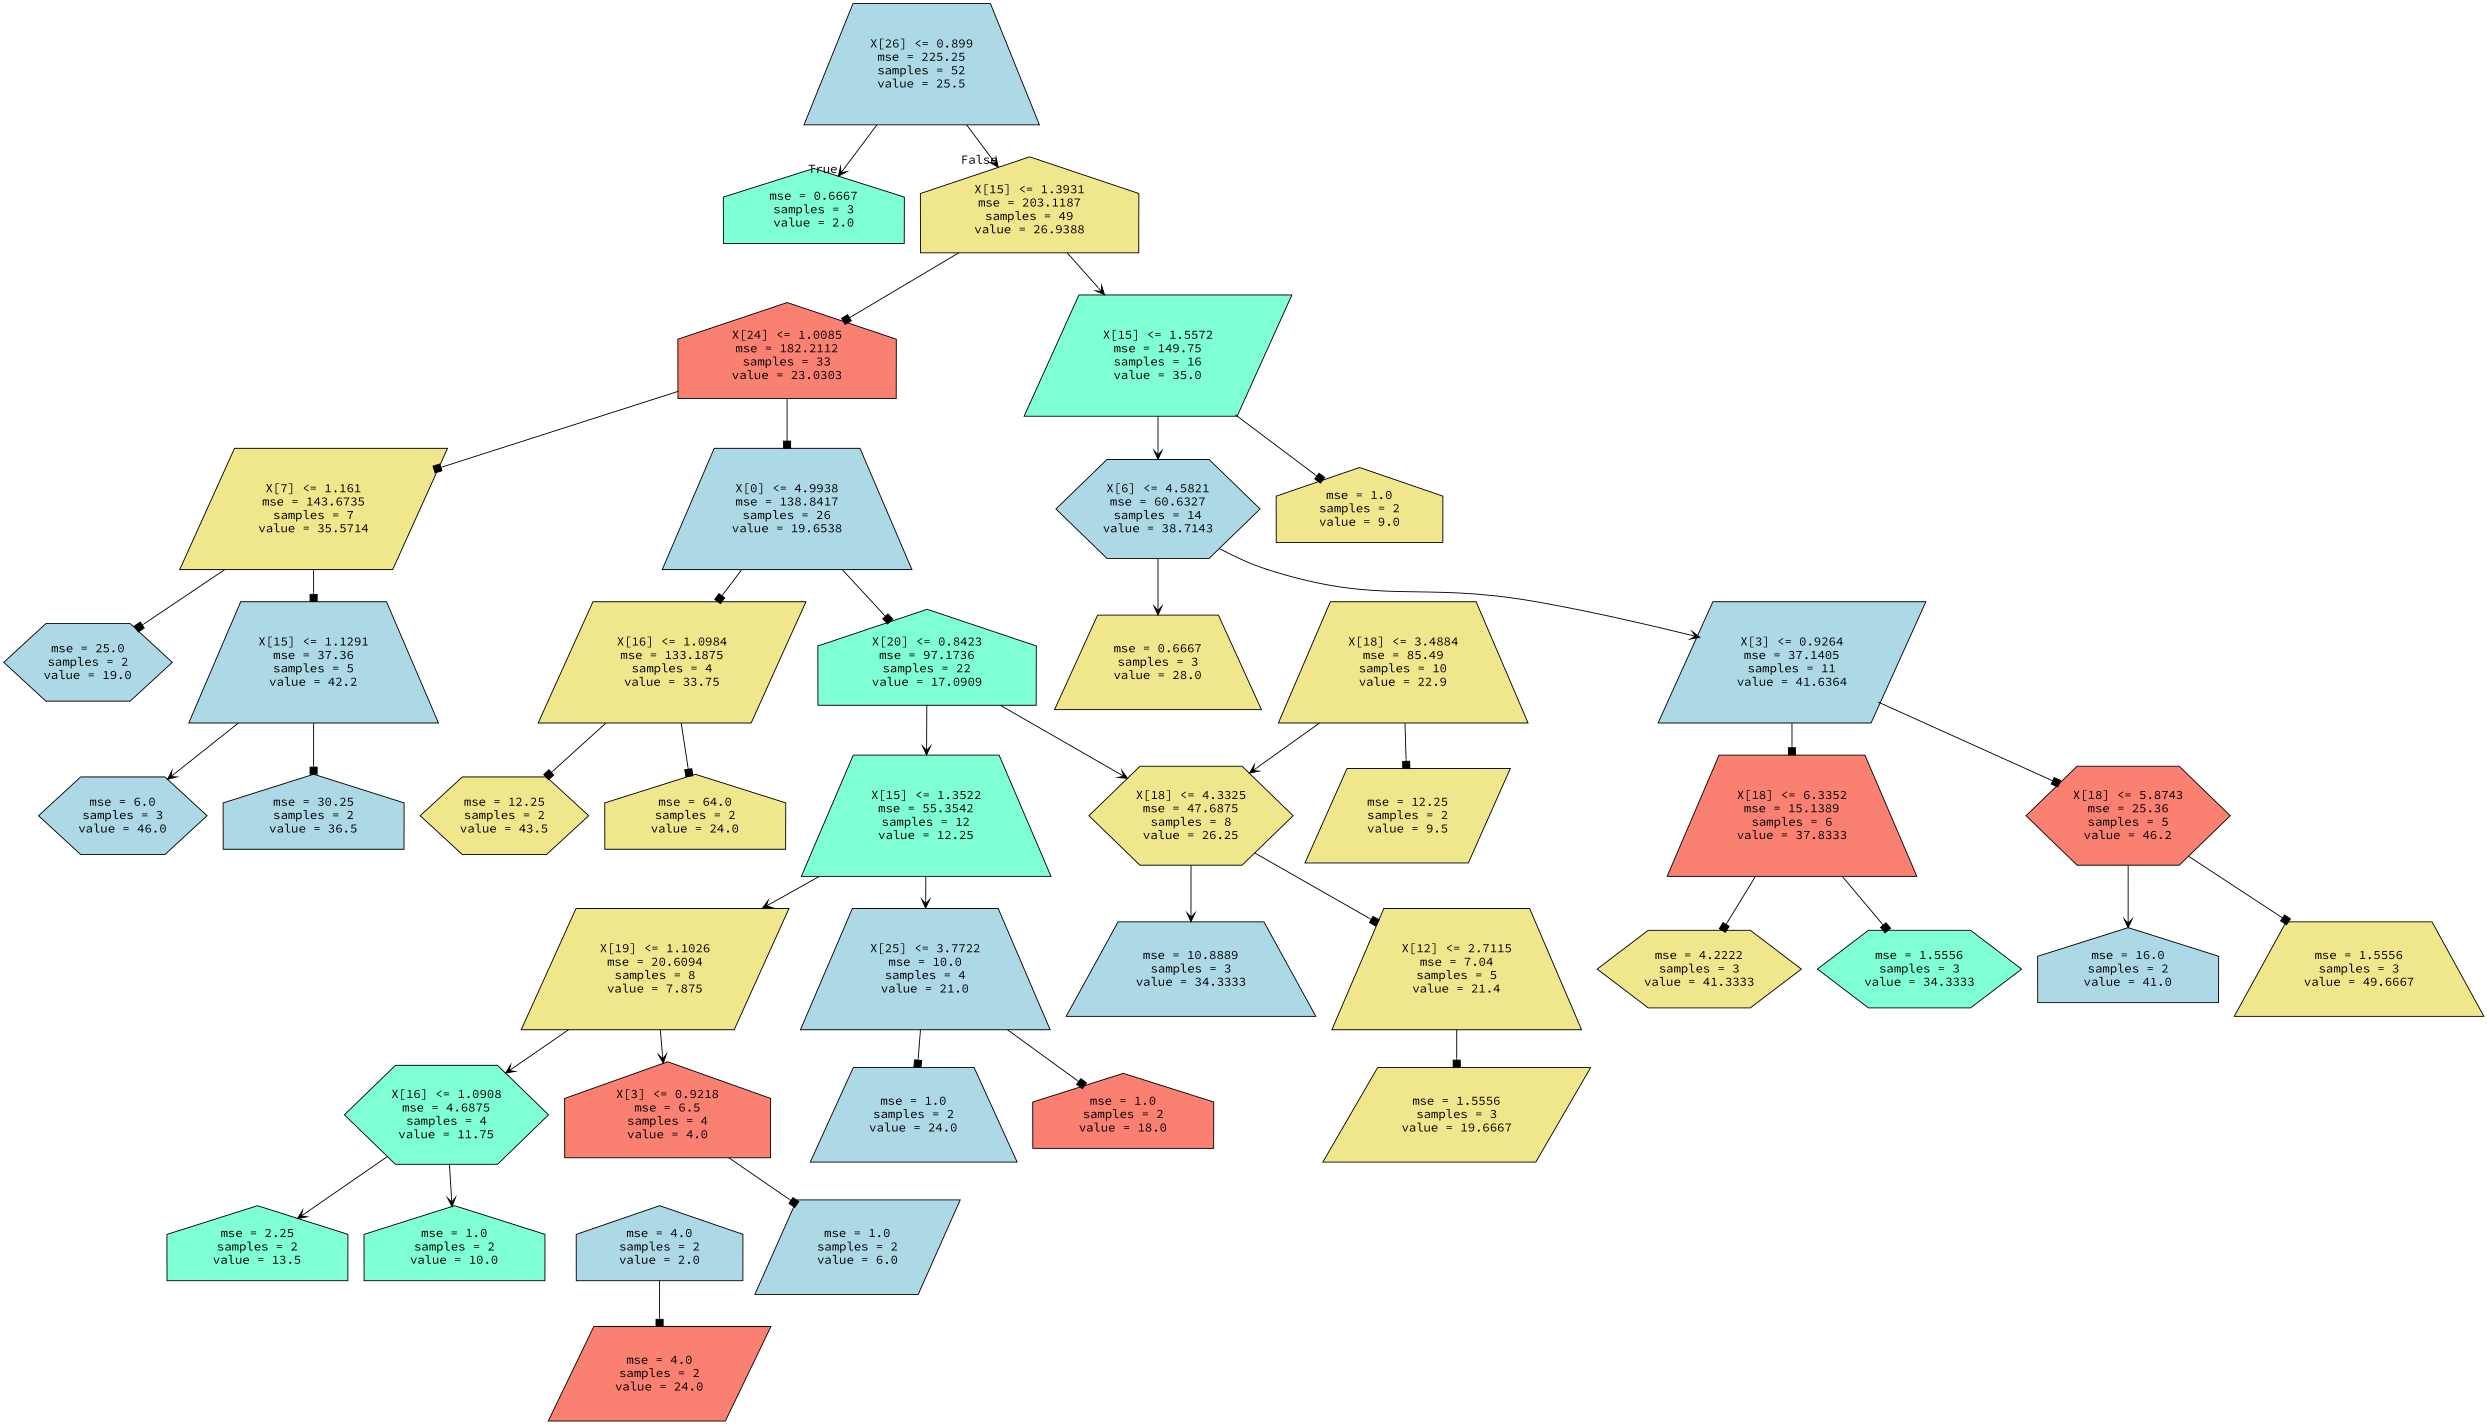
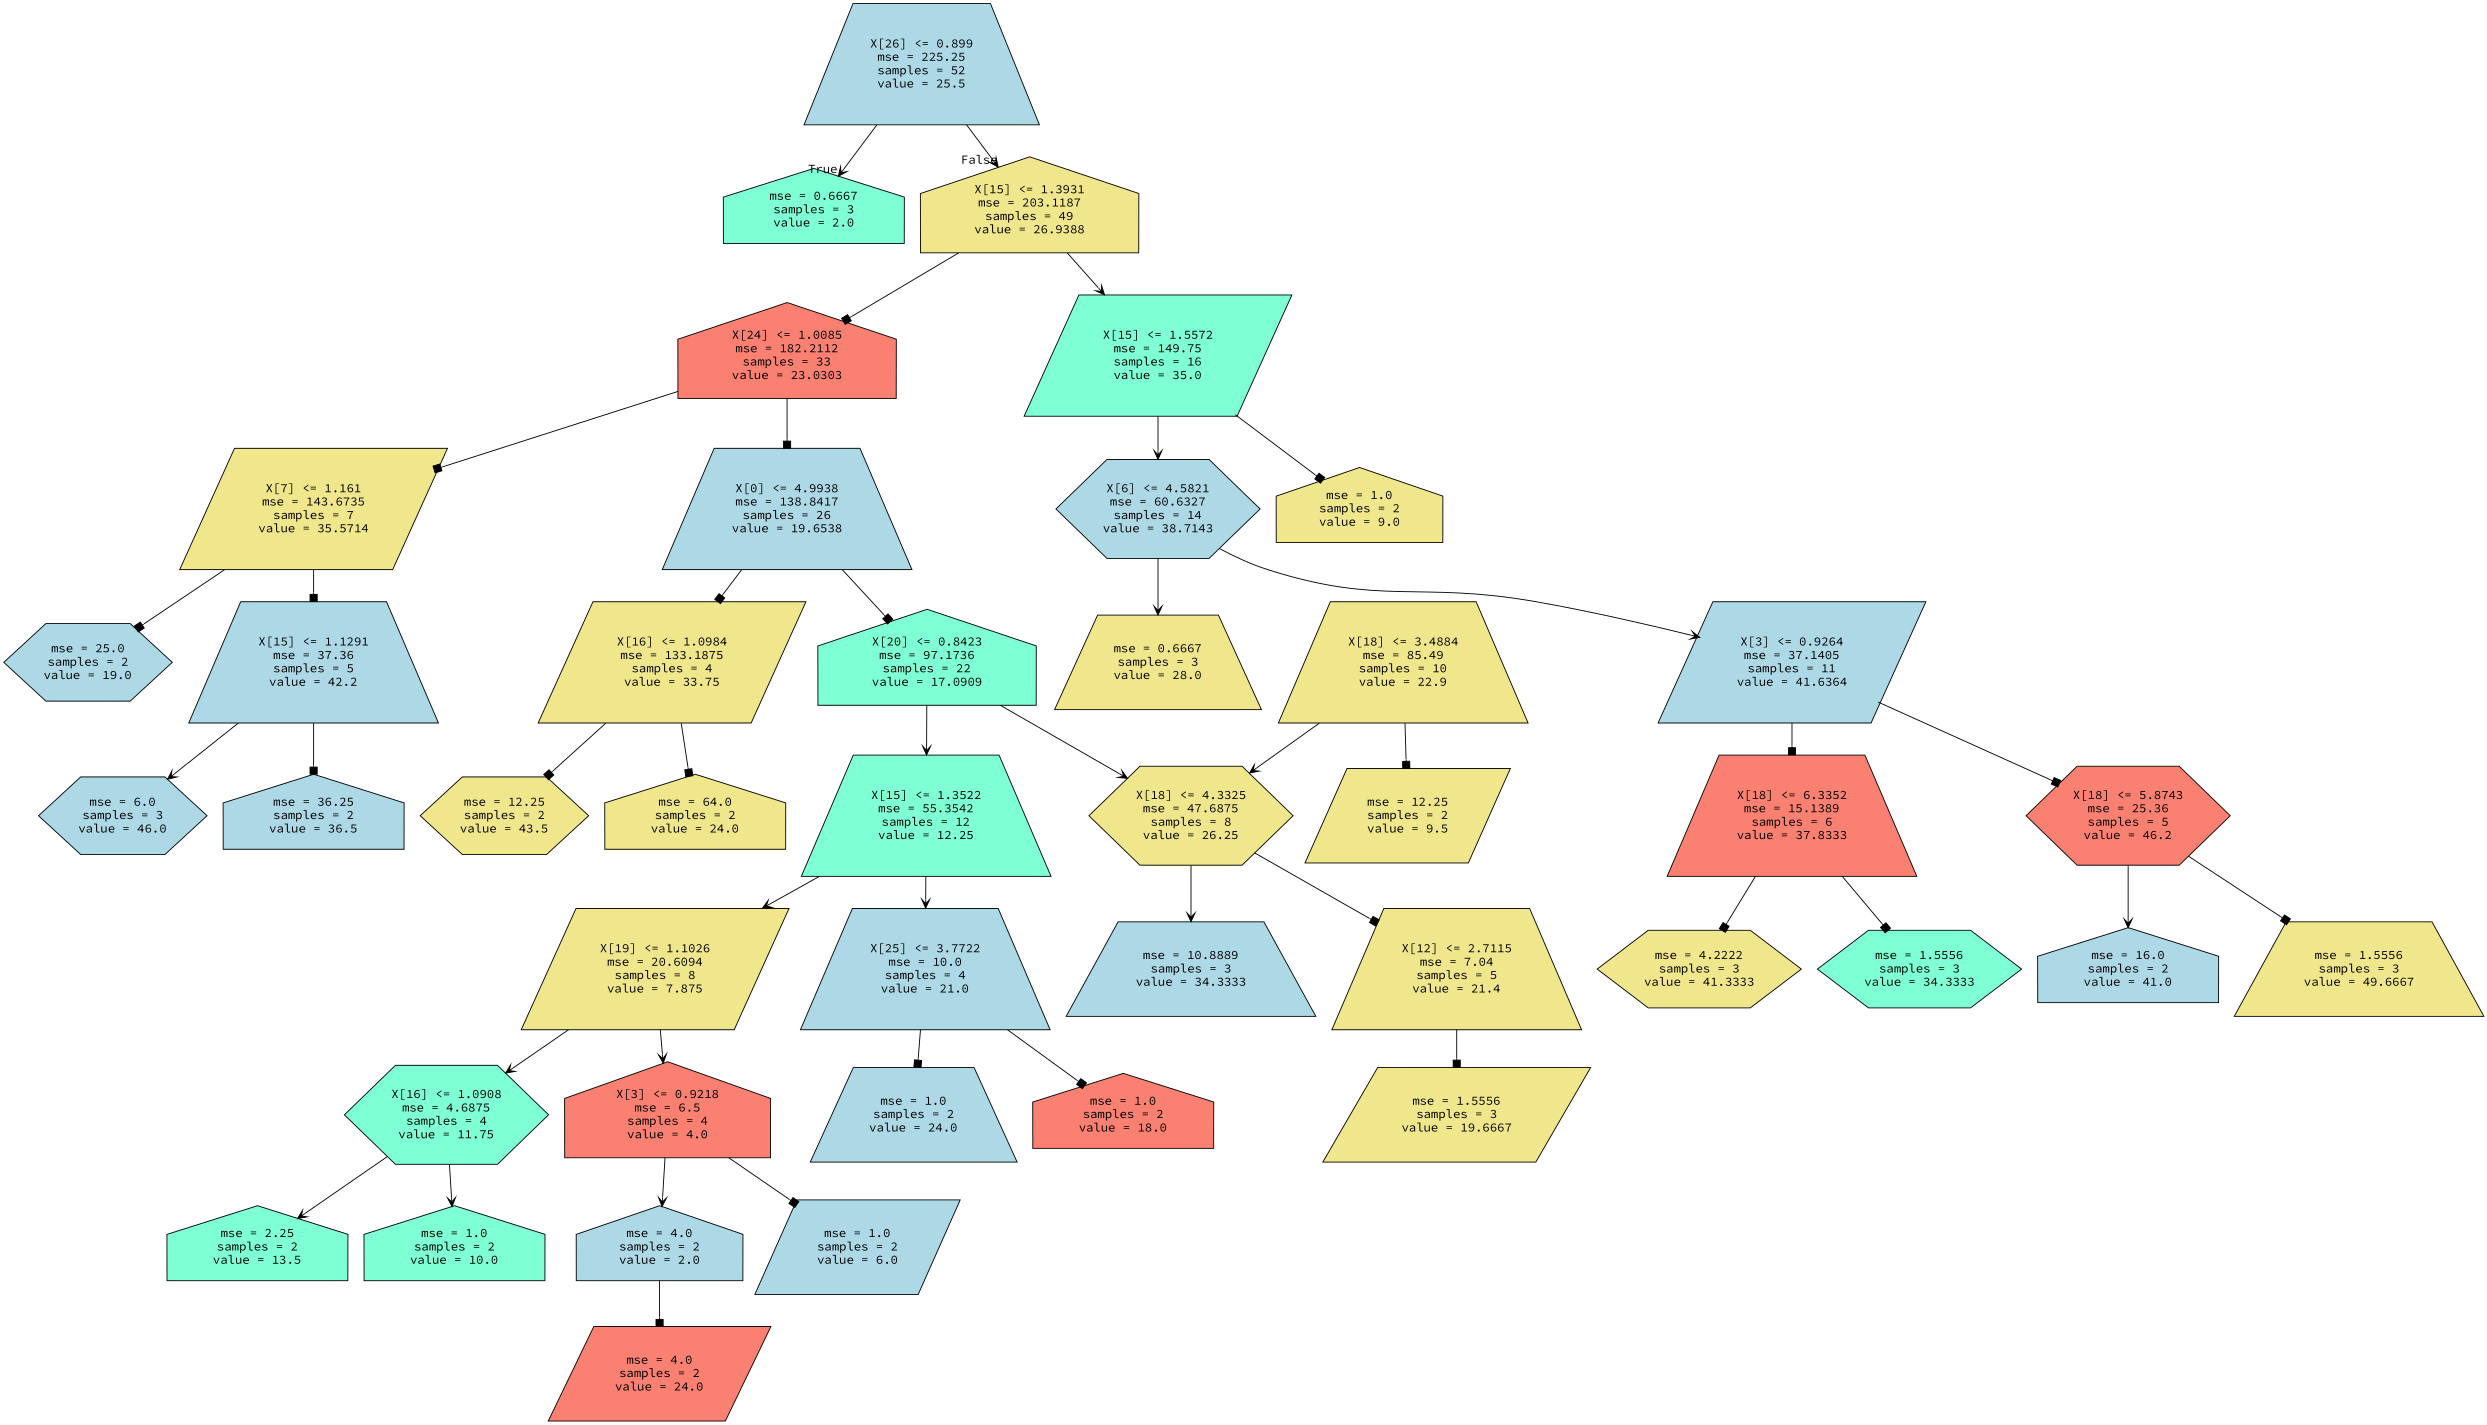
node "mse = 30.25 samples = 2 value = 36.5": label "mse = 30.25 samples = 2 value = 36.5" -> "mse = 36.25 samples = 2 value = 36.5"
edge "X[3] <= 0.9218 mse = 6.5 samples = 4 value = 4.0" -> "mse = 4.0 samples = 2 value = 2.0": added
